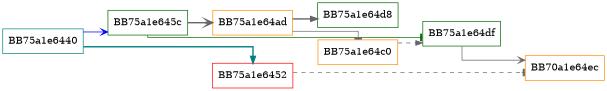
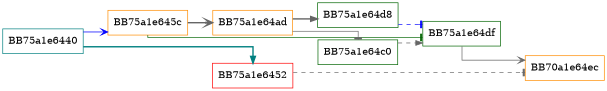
node "BB75a1e645c": color darkgreen -> darkorange
edge "BB75a1e64d8" -> "BB75a1e64df": added
node "BB75a1e64c0": color darkorange -> darkgreen
